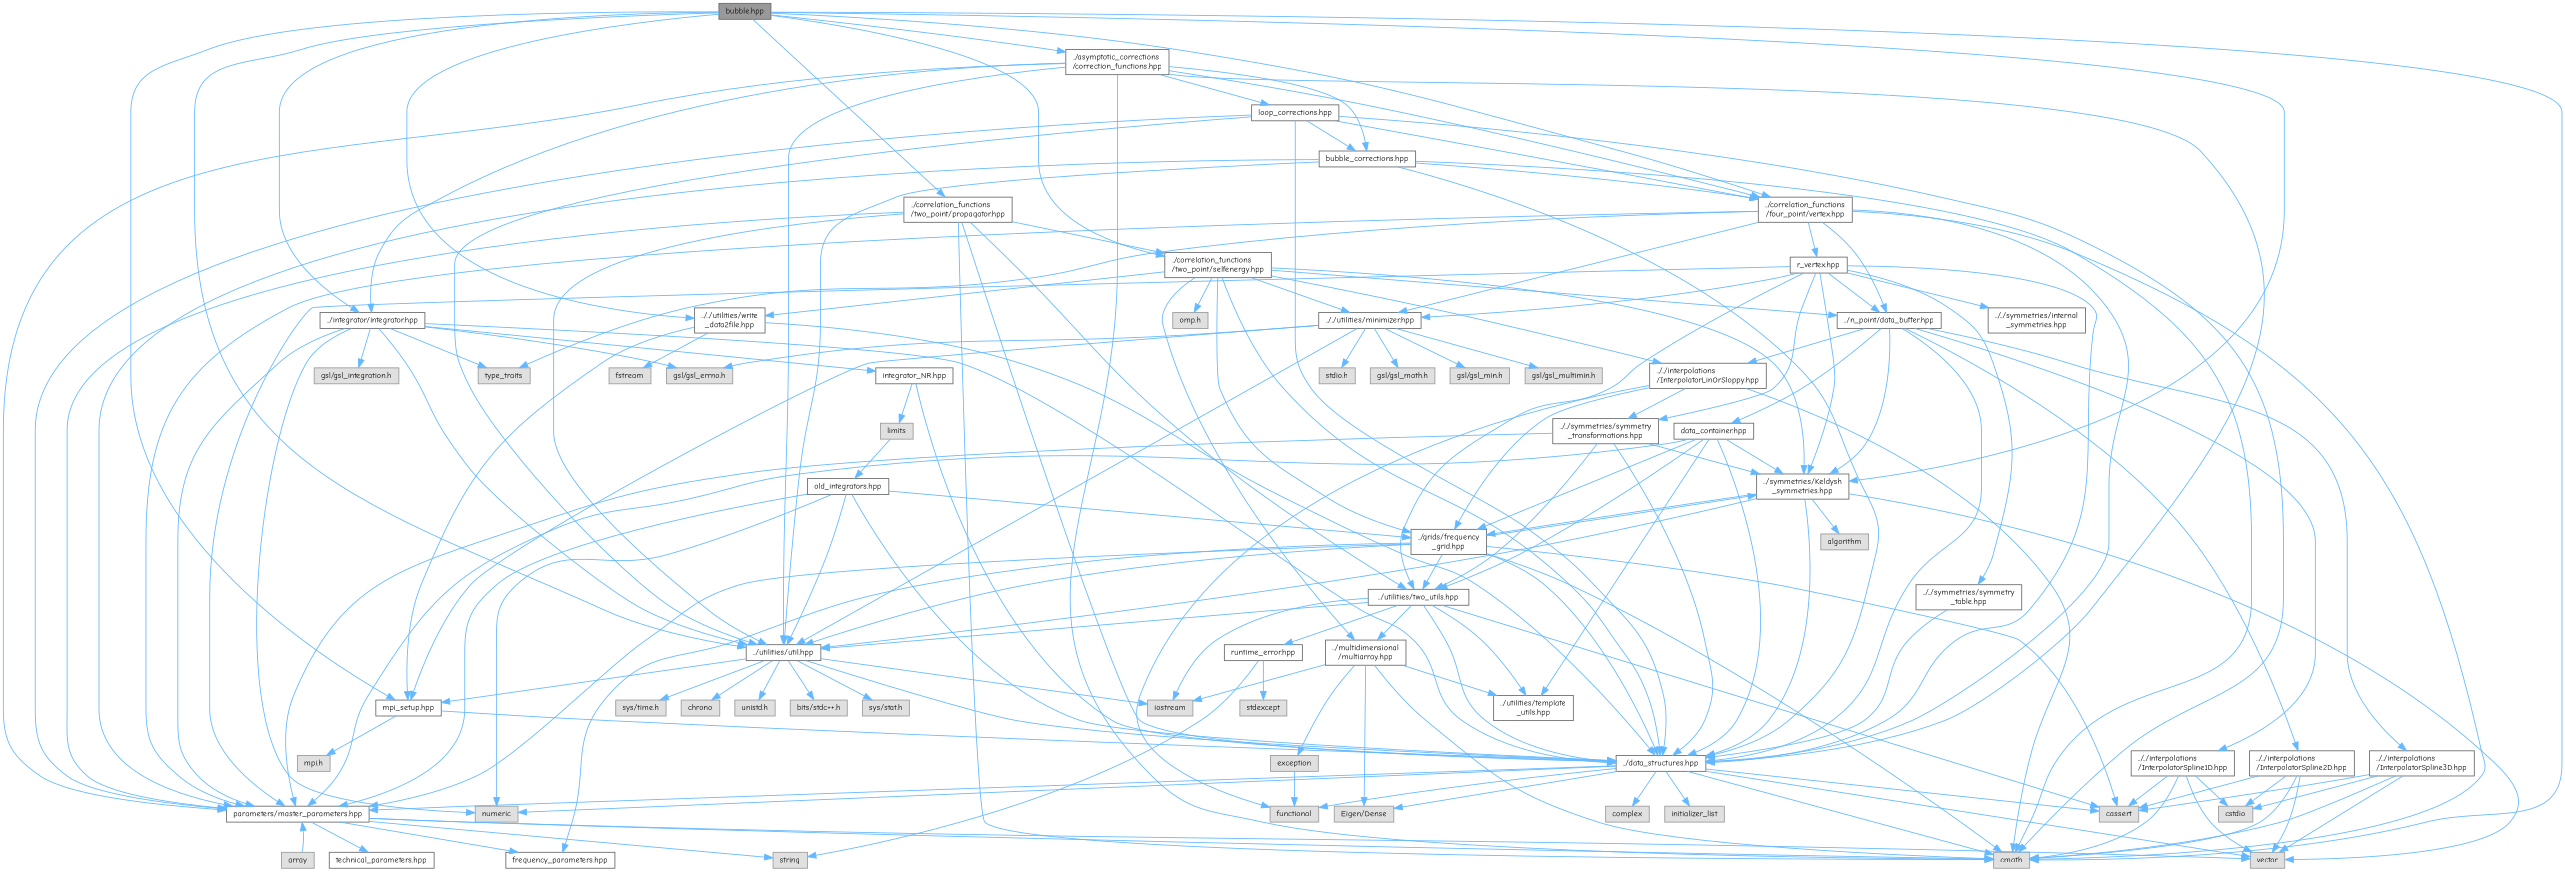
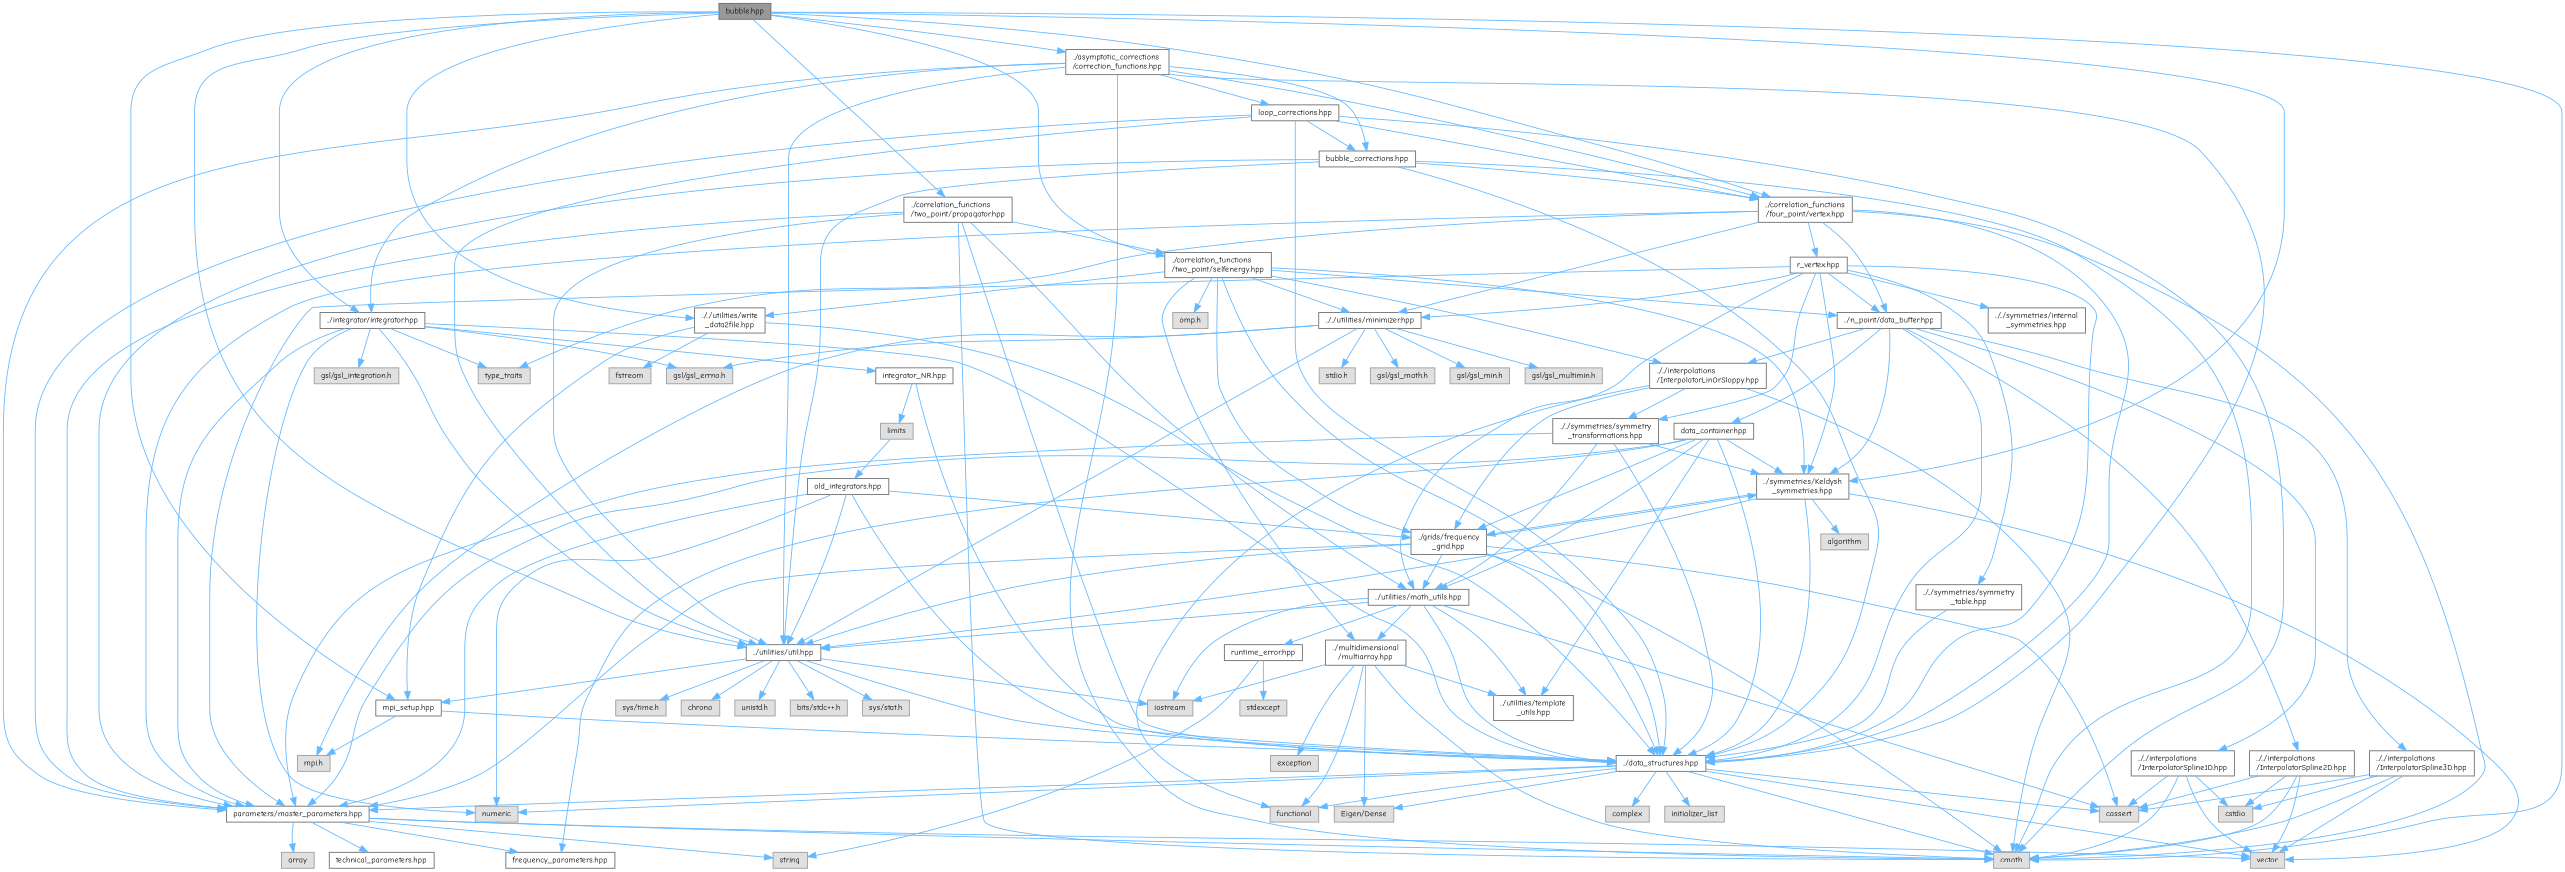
edge "../../utilities/minimizer.hpp" -> "mpi_setup.hpp": now "../../utilities/minimizer.hpp" -> "mpi.h"
edge "../grids/frequency _grid.hpp" -> "frequency_parameters.hpp": now "data_container.hpp" -> "frequency_parameters.hpp"
node "../utilities/two_utils.hpp": label "../utilities/two_utils.hpp" -> "../utilities/math_utils.hpp"
edge "exception" -> "functional": now "../multidimensional /multiarray.hpp" -> "functional"
edge "array" -> "parameters/master_parameters.hpp": reversed
